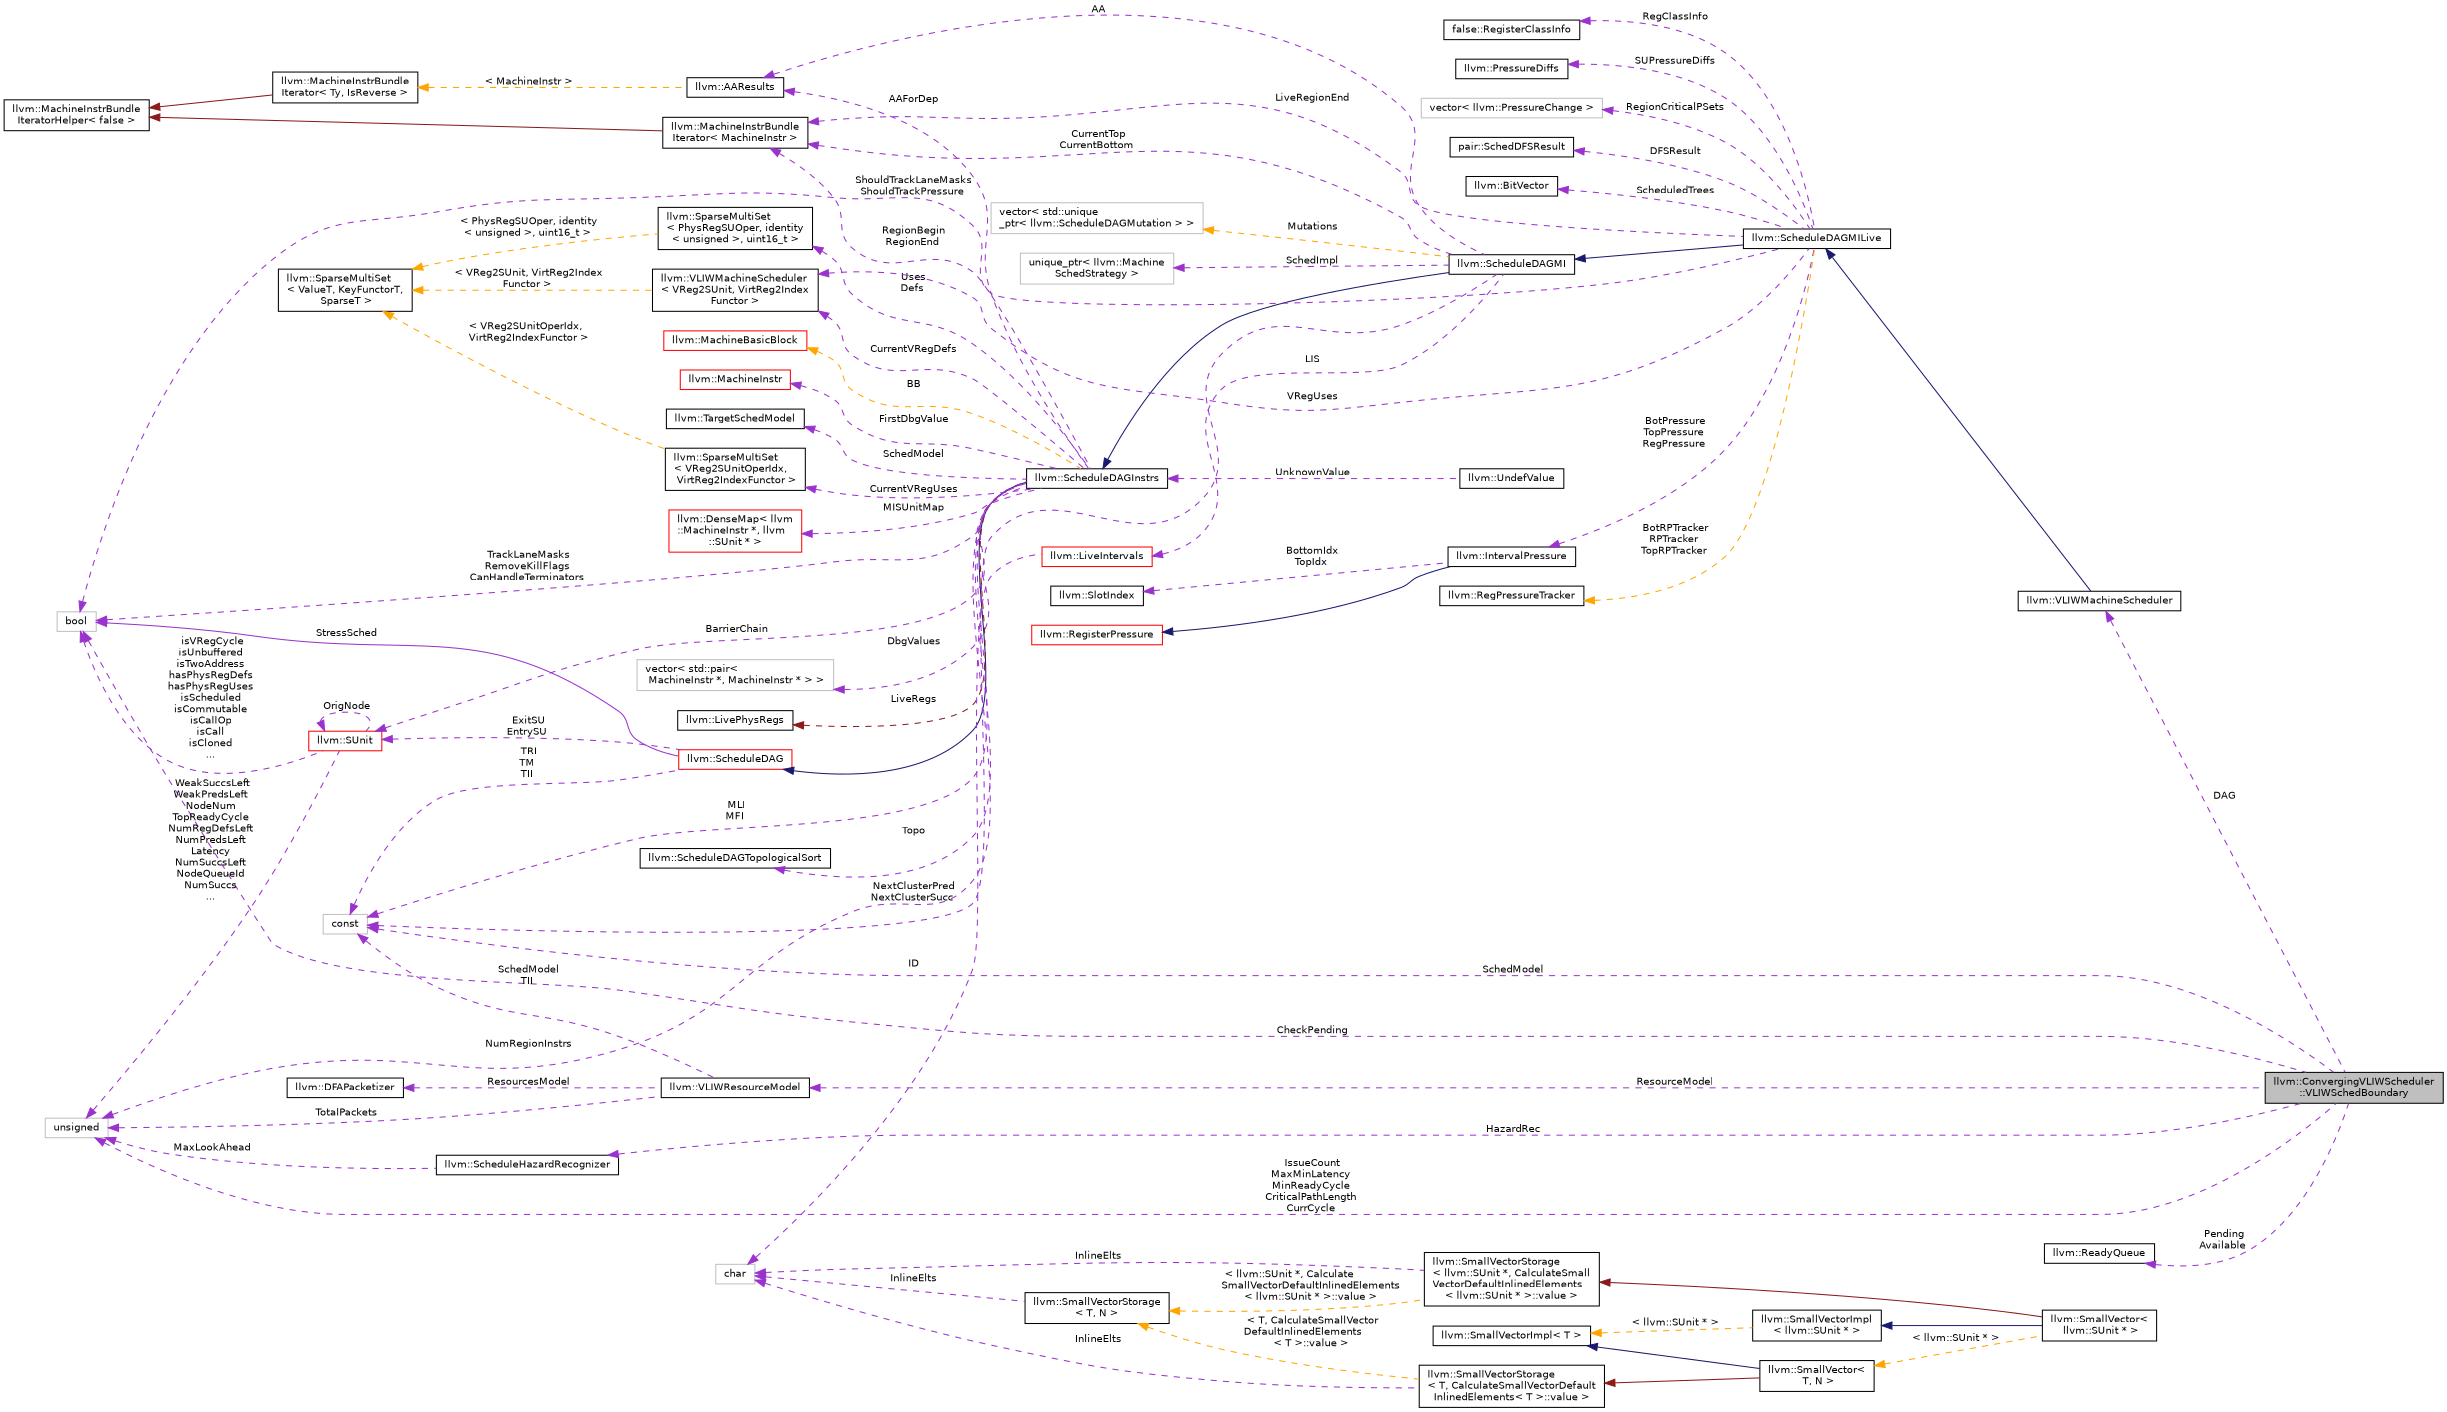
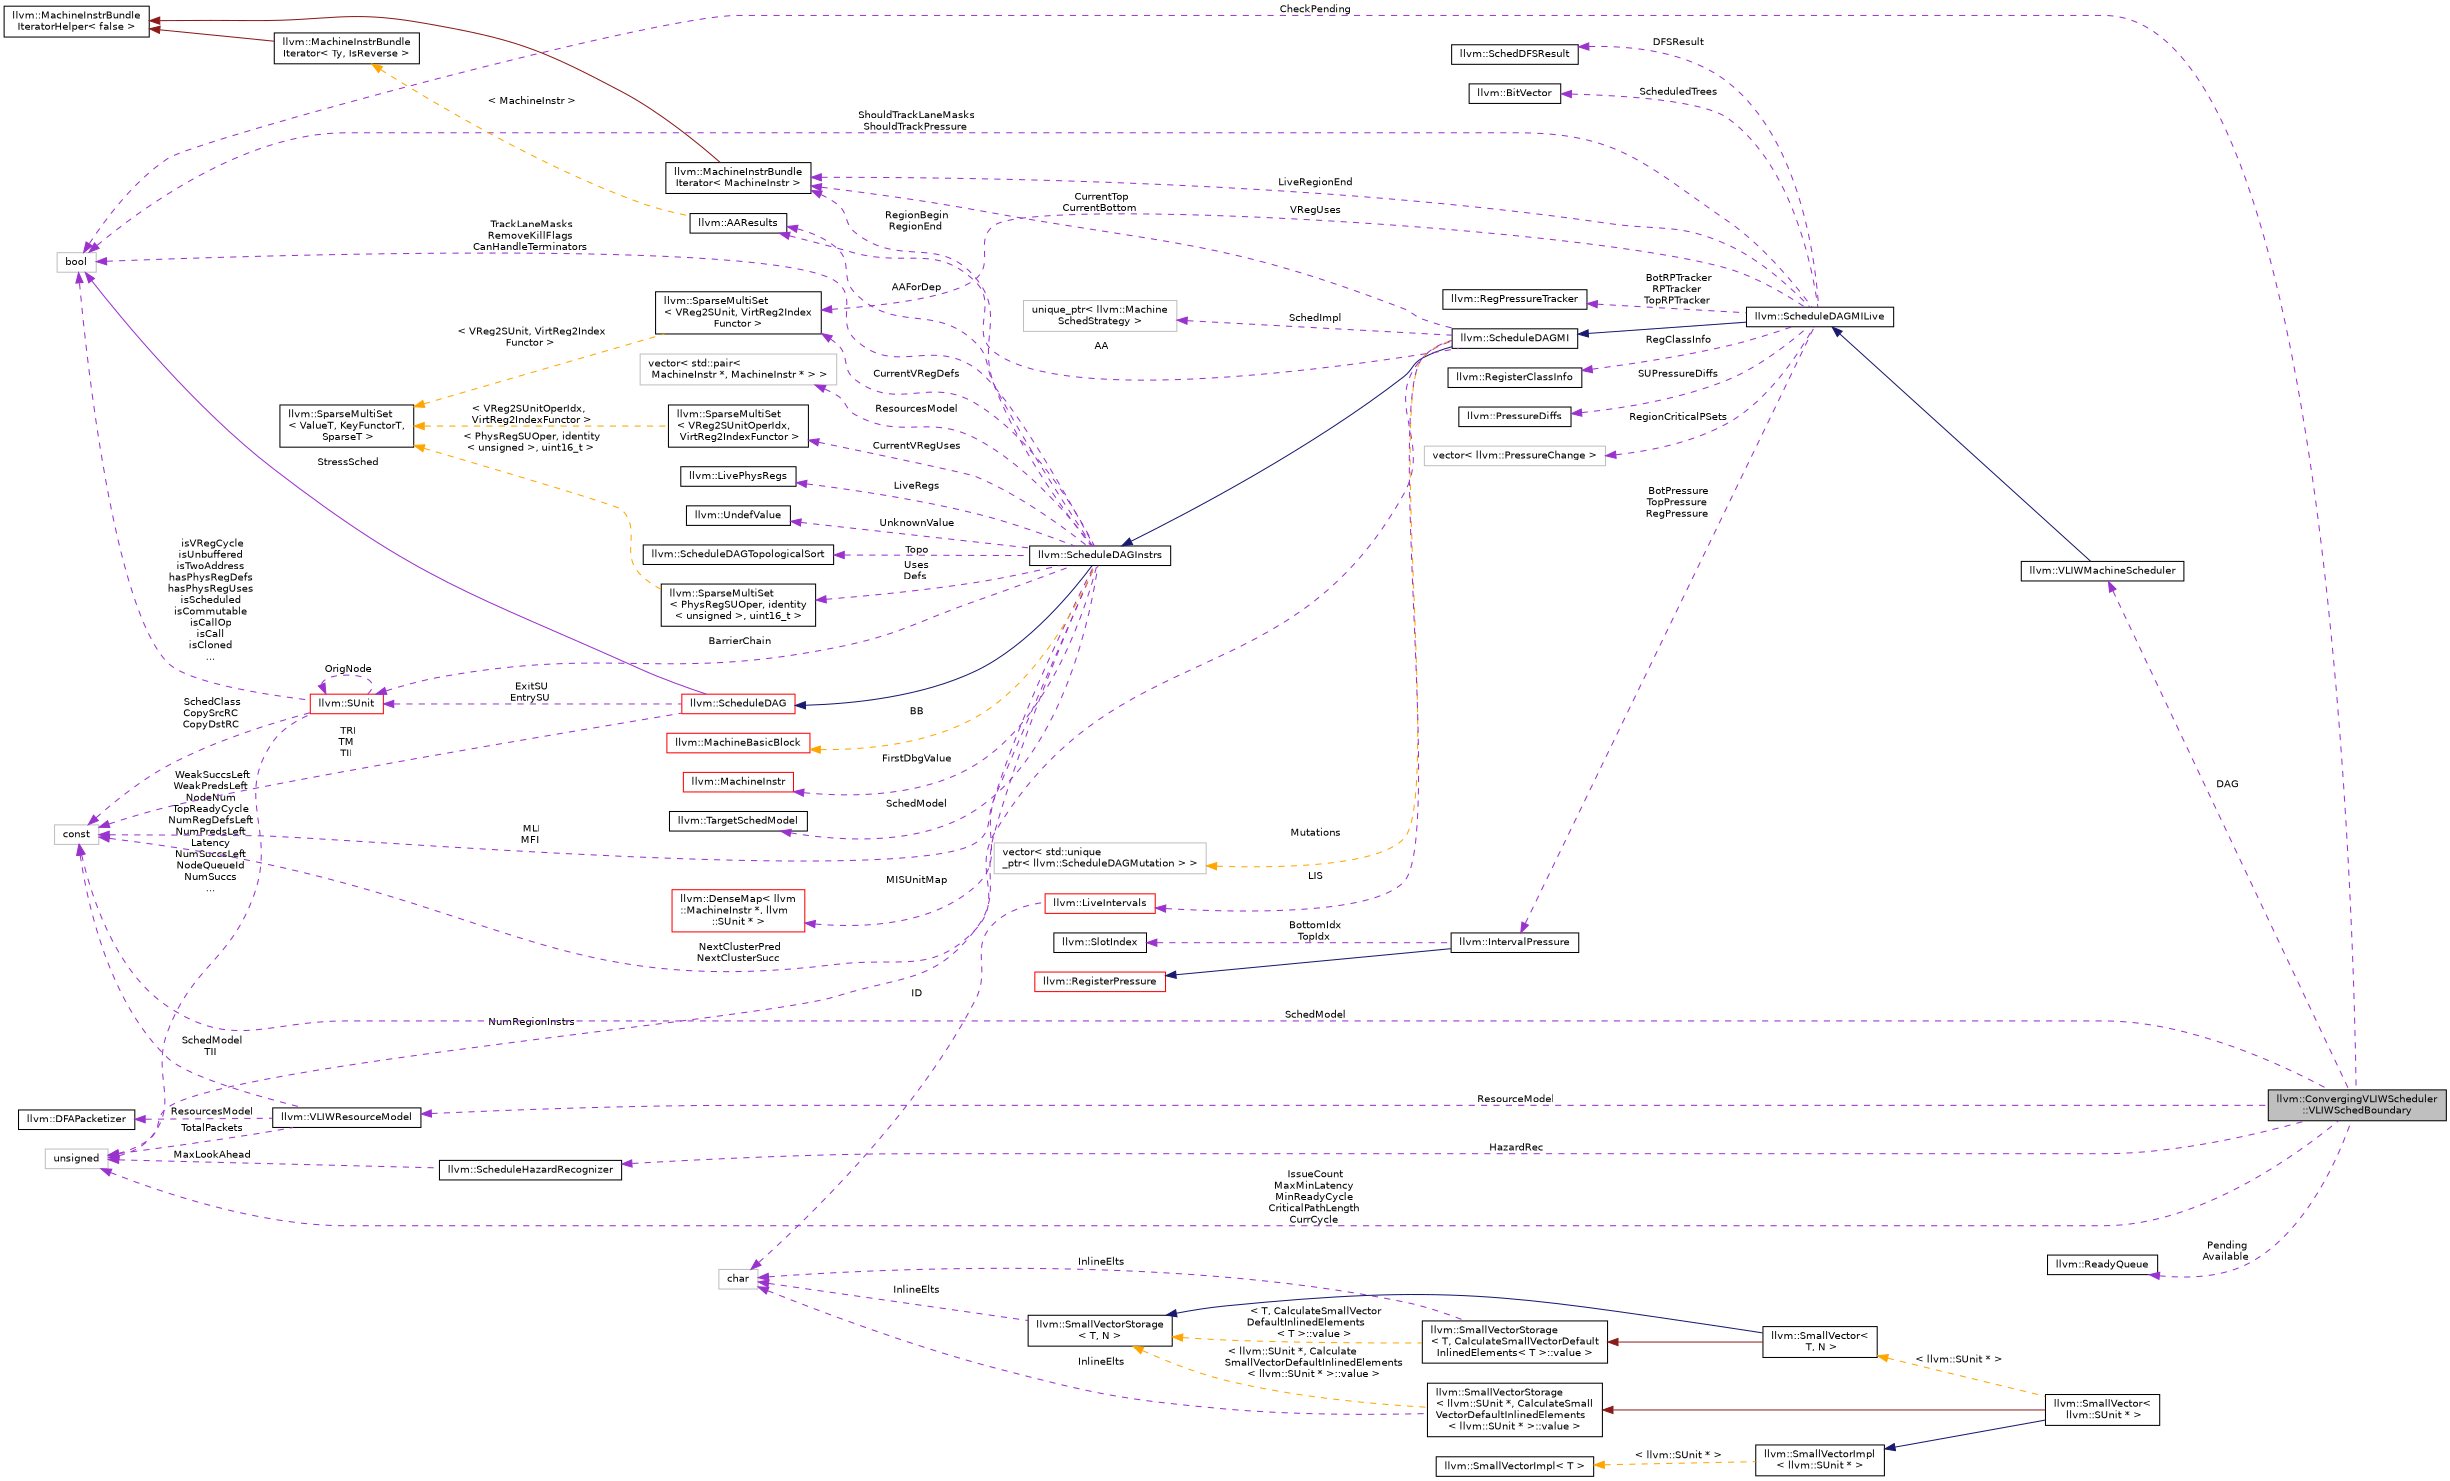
node "false::RegisterClassInfo": label "false::RegisterClassInfo" -> "llvm::RegisterClassInfo"
node "pair::SchedDFSResult": label "pair::SchedDFSResult" -> "llvm::SchedDFSResult"
node "llvm::VLIWMachineScheduler < VReg2SUnit, VirtReg2Index Functor >": label "llvm::VLIWMachineScheduler < VReg2SUnit, VirtReg2Index Functor >" -> "llvm::SparseMultiSet < VReg2SUnit, VirtReg2Index Functor >"
edge "llvm::ScheduleDAGMILive" -> "llvm::RegPressureTracker": color orange -> darkorchid3
edge "llvm::UndefValue" -> "llvm::ScheduleDAGInstrs": reversed
edge "llvm::ScheduleDAGInstrs" -> "vector< std::pair< MachineInstr *, MachineInstr * > >": label " DbgValues" -> " ResourcesModel"
edge "llvm::ScheduleDAGInstrs" -> "llvm::LivePhysRegs": color firebrick4 -> darkorchid3
edge "llvm::SUnit" -> "const": added, label "SchedClass CopySrcRC CopyDstRC"
edge "llvm::SmallVector< T, N >" -> "llvm::SmallVectorImpl< T >": now "llvm::SmallVector< T, N >" -> "llvm::SmallVectorStorage < T, N >"
